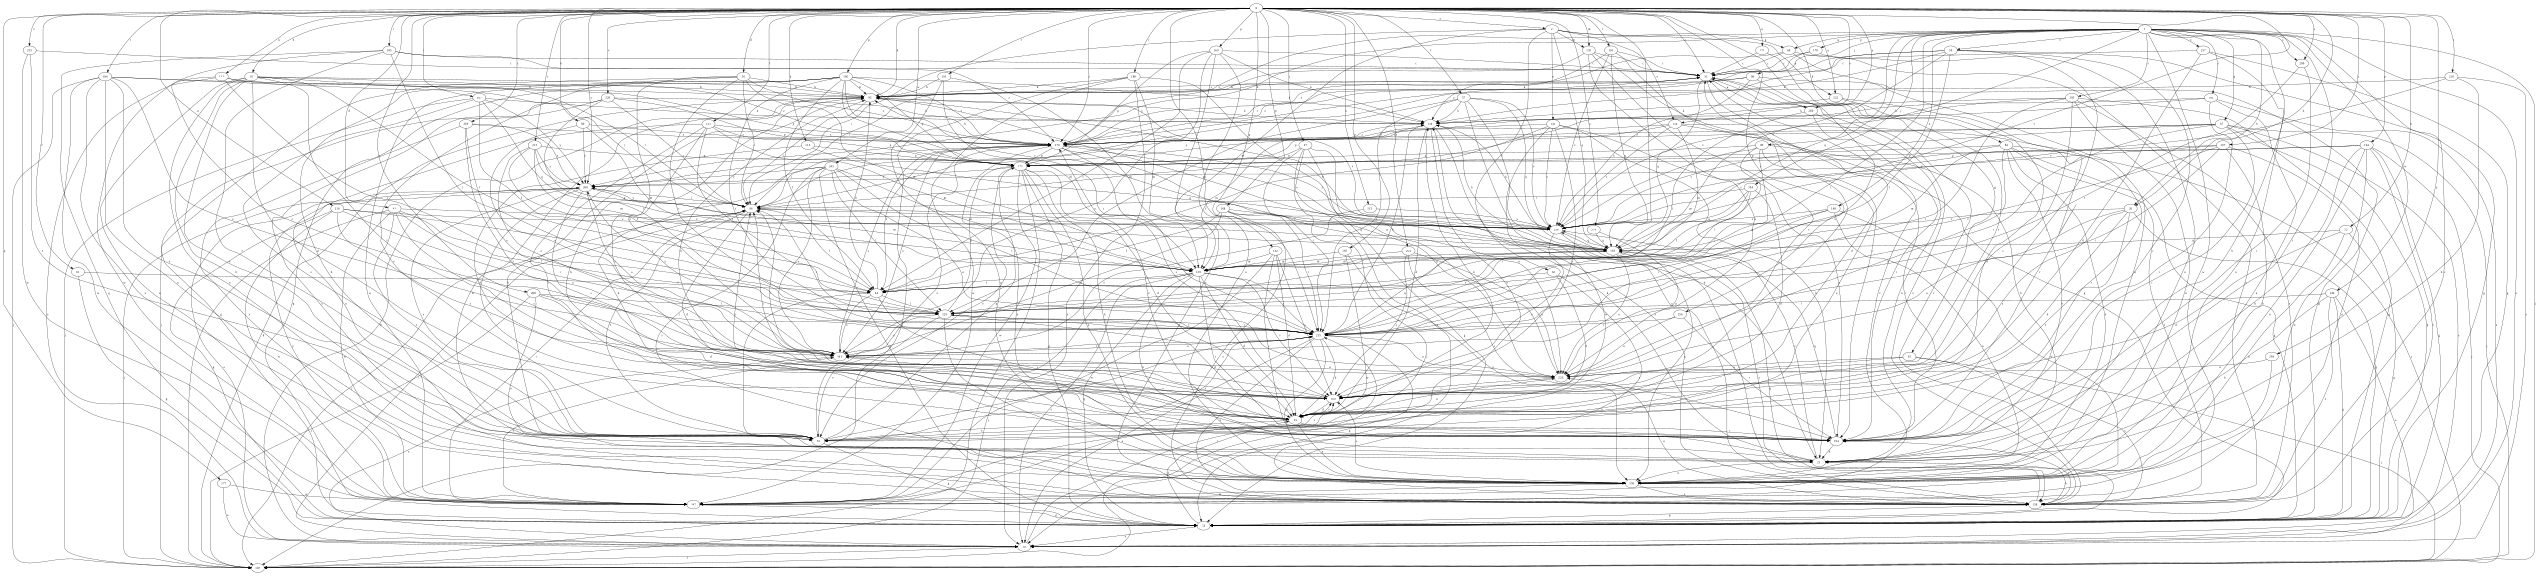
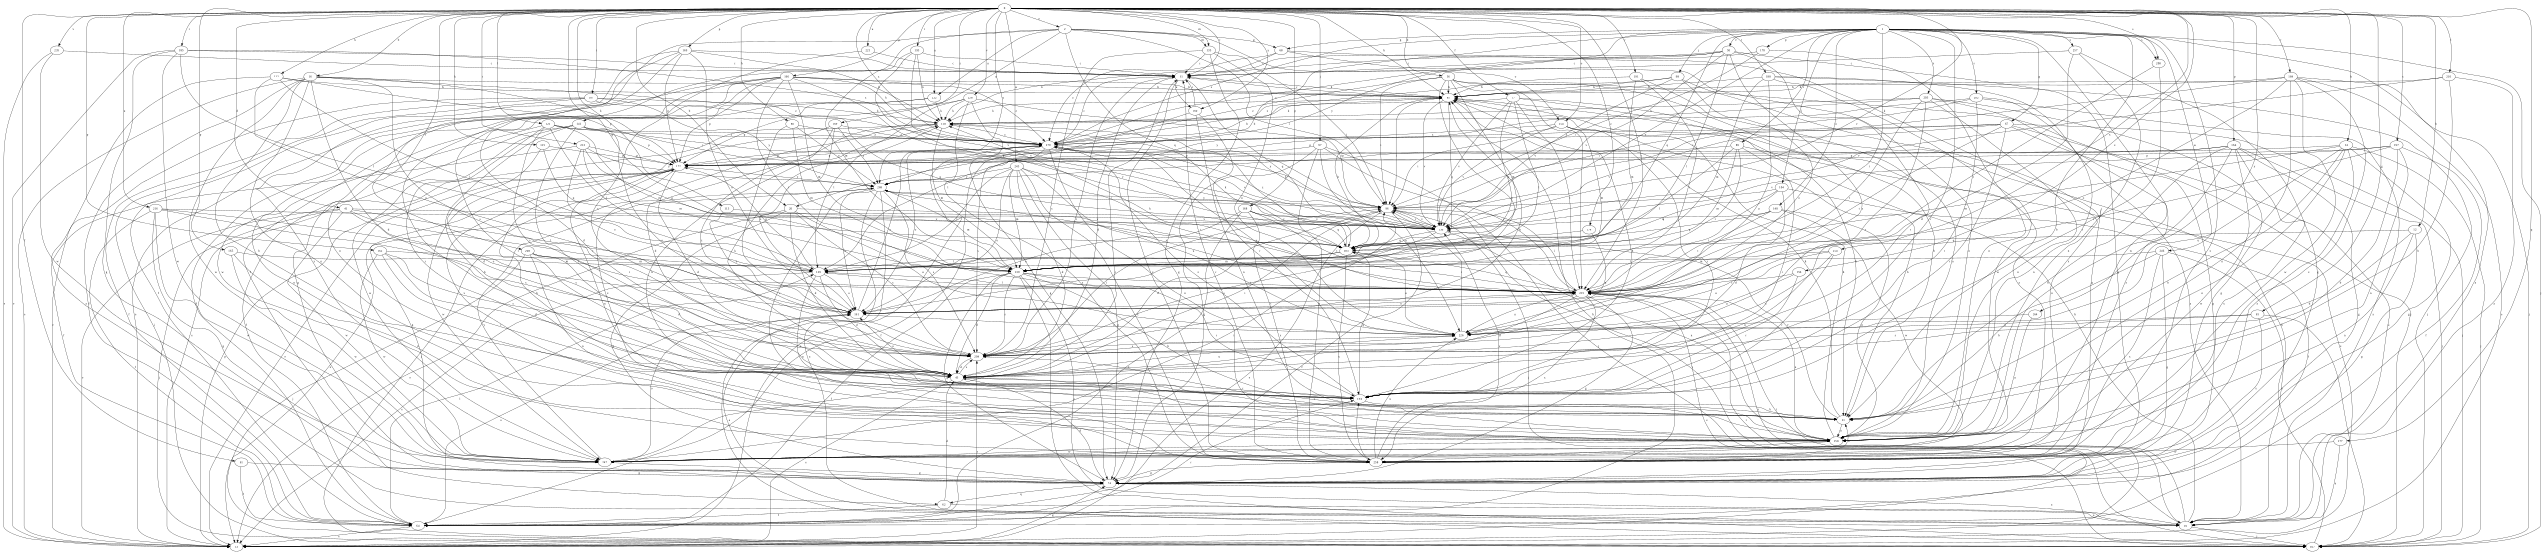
edge "74" -> "183": now "74" -> "62"
